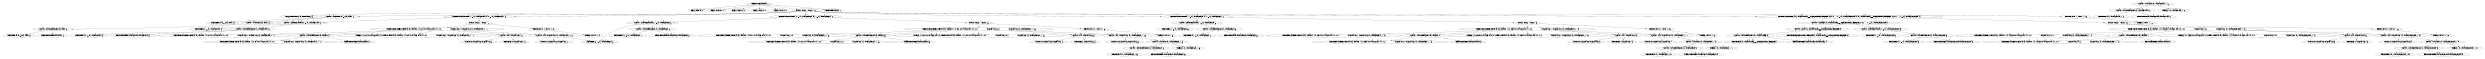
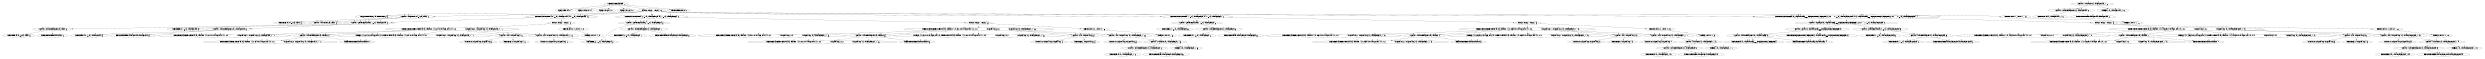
node "(PARAM,uint32_t y)": removed
